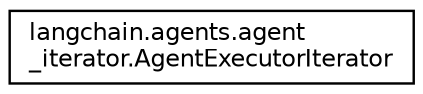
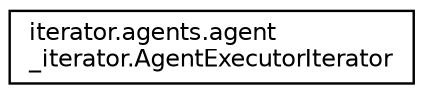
node "langchain.agents.agent _iterator.AgentExecutorIterator": label "langchain.agents.agent _iterator.AgentExecutorIterator" -> "iterator.agents.agent _iterator.AgentExecutorIterator"
